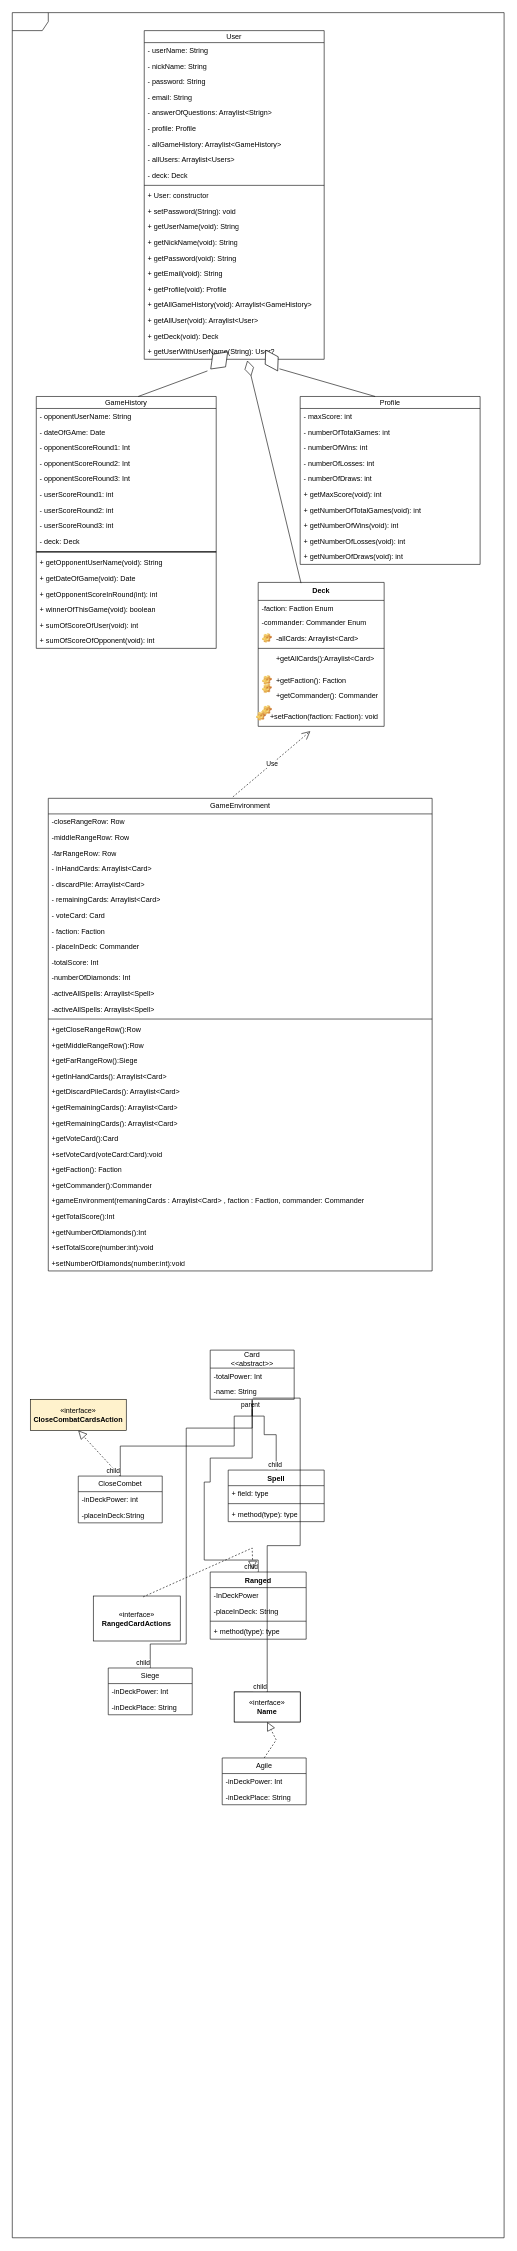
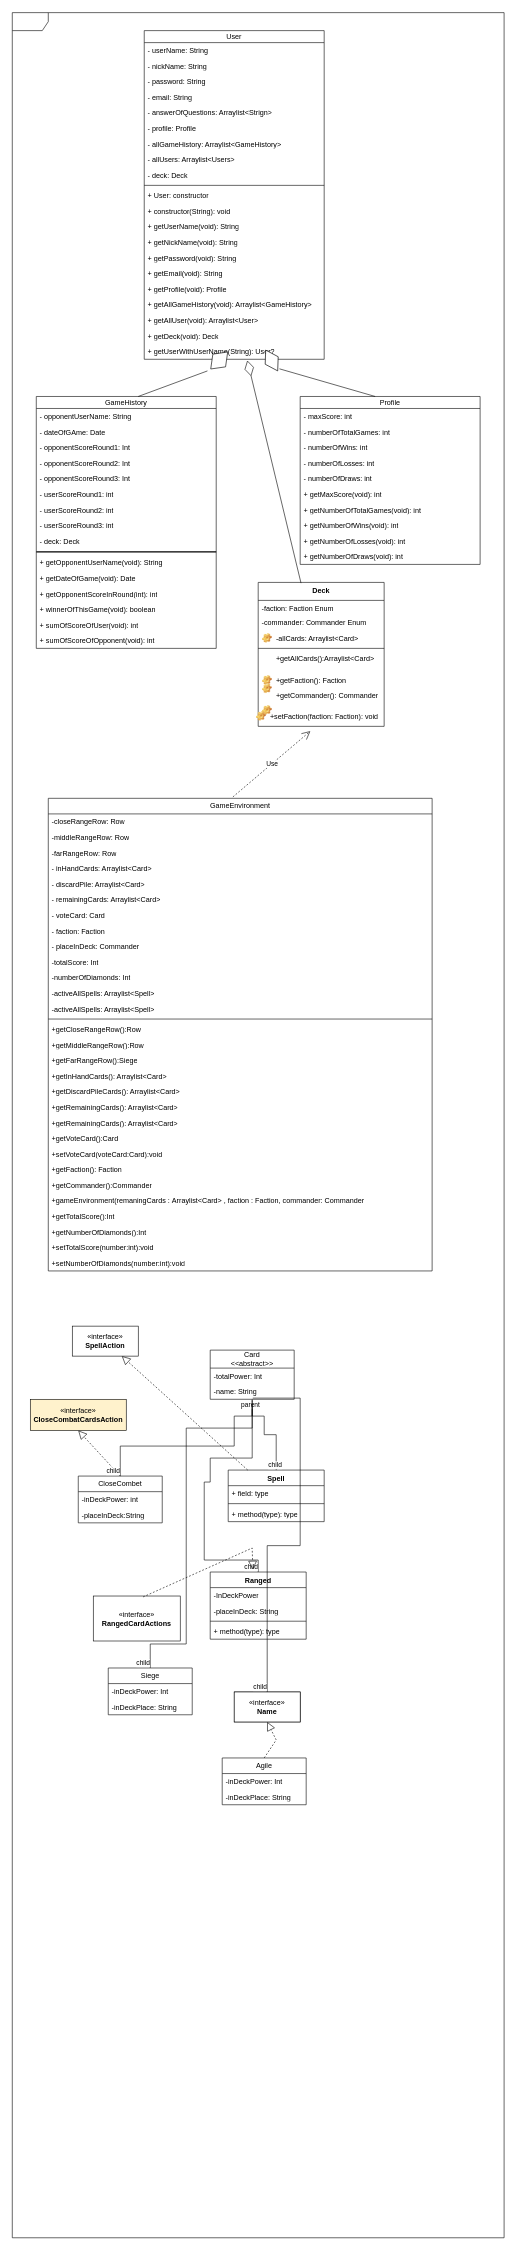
node "+ setPassword(String): void": label "+ setPassword(String): void" -> "+ constructor(String): void"
node "«interface» SpellAction": added
edge "Spell" -> "«interface» SpellAction": added
